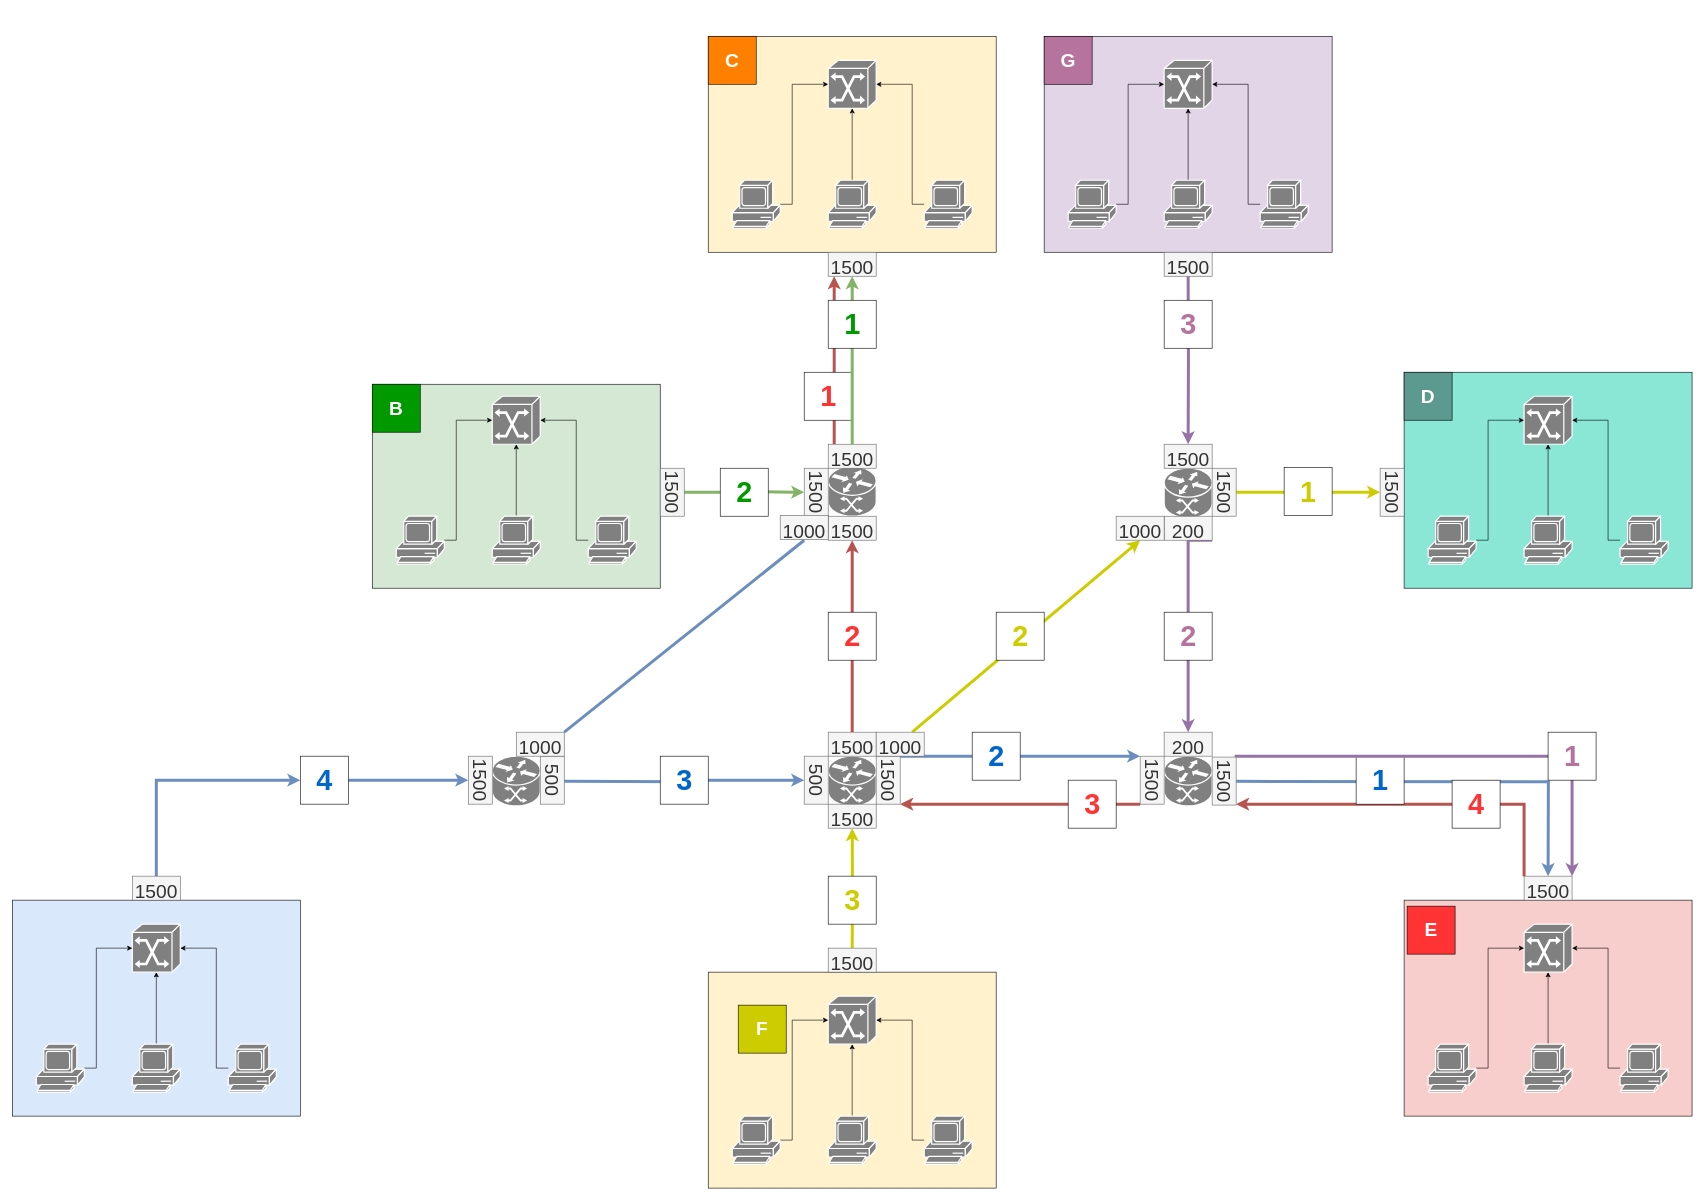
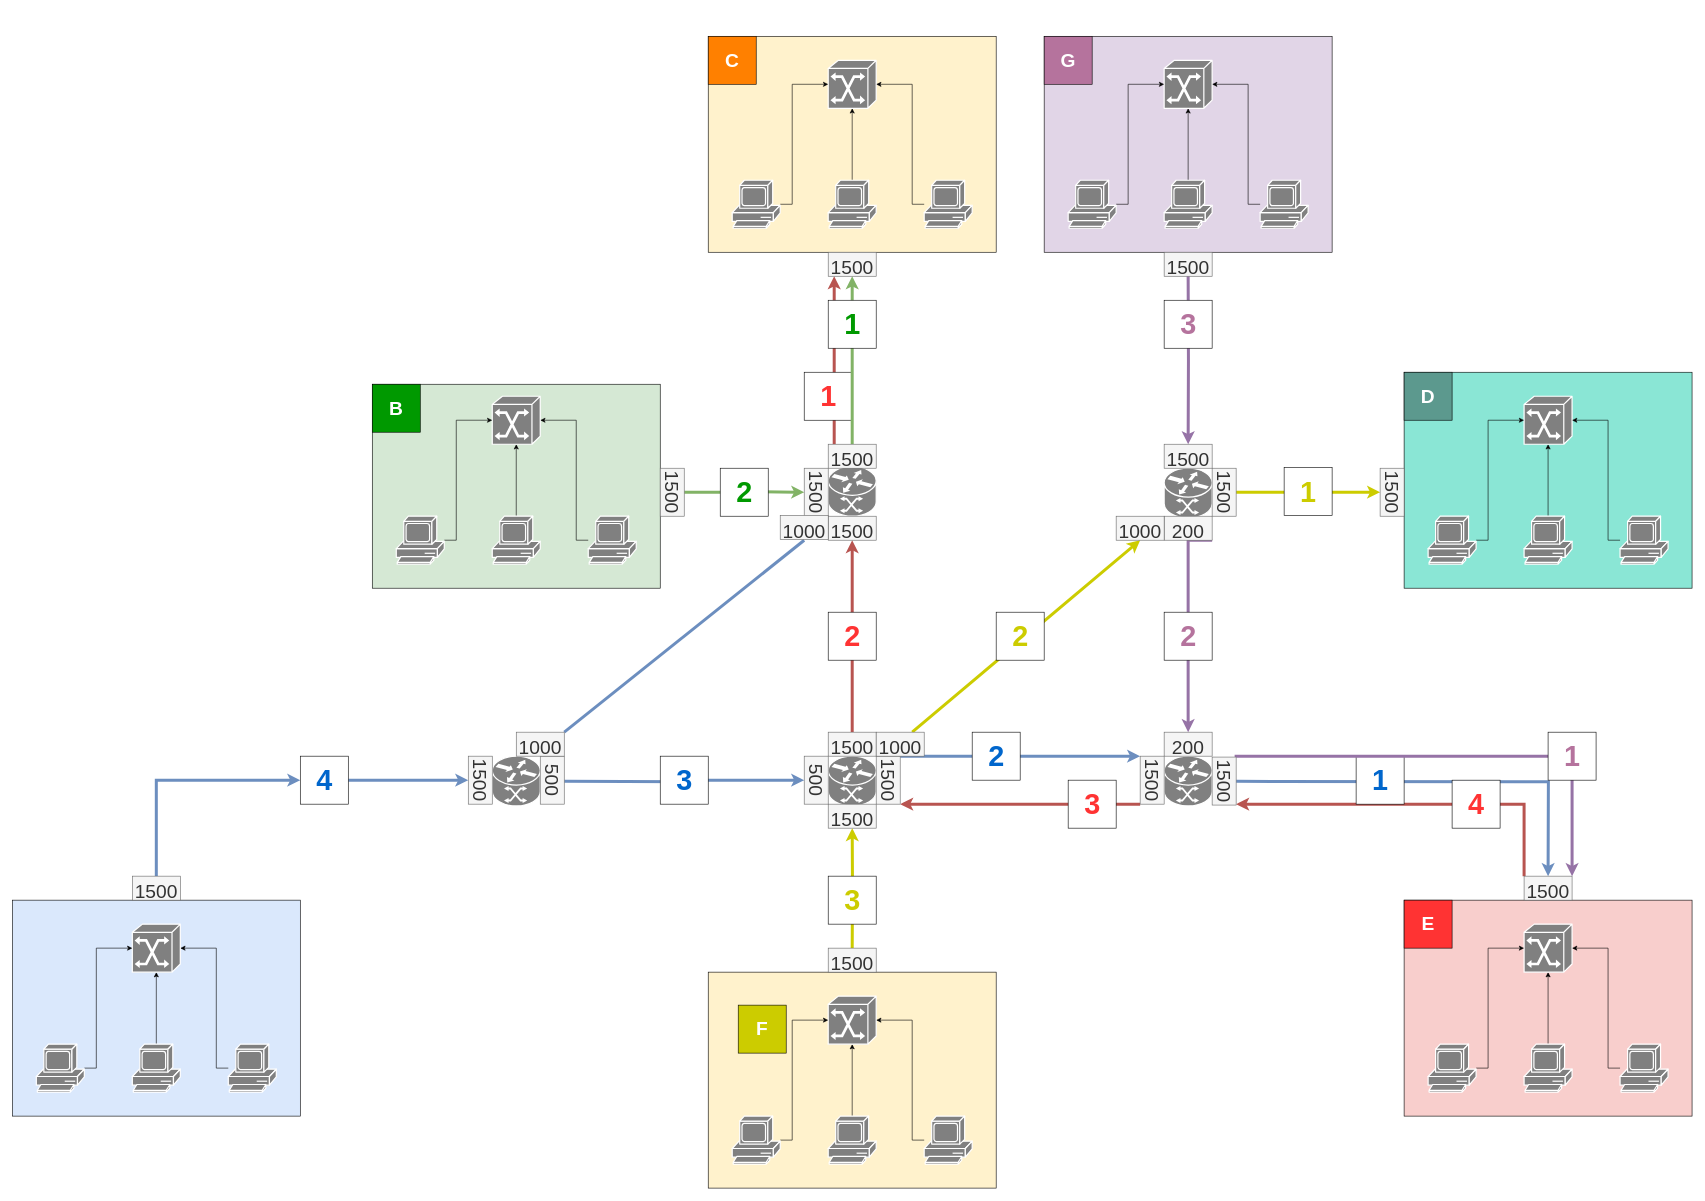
node "E": moved (1431, 930) -> (1428, 924)
